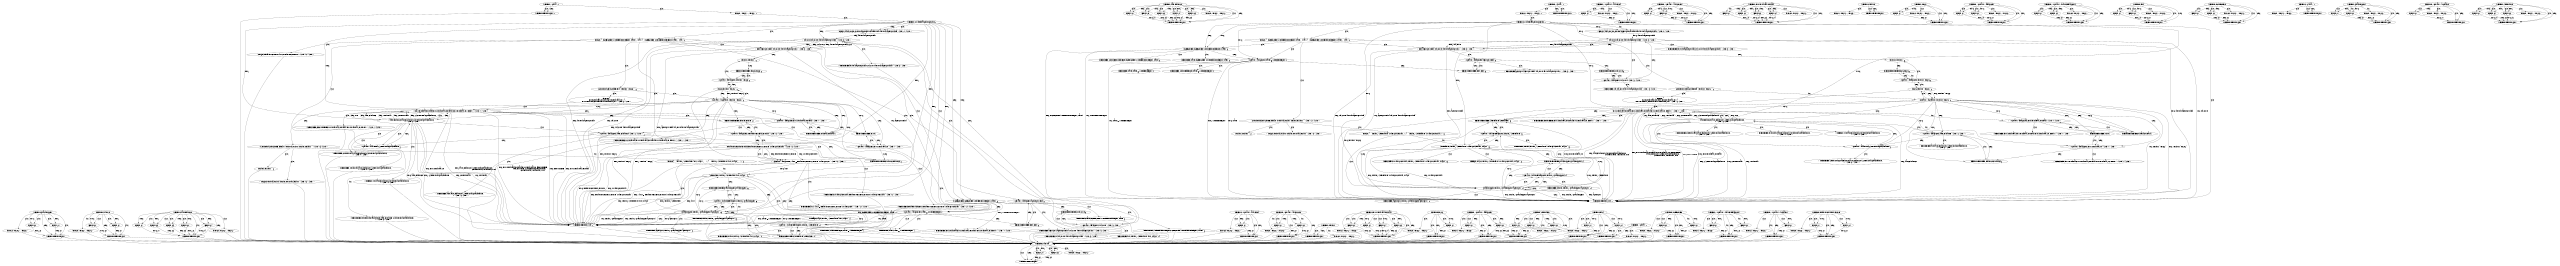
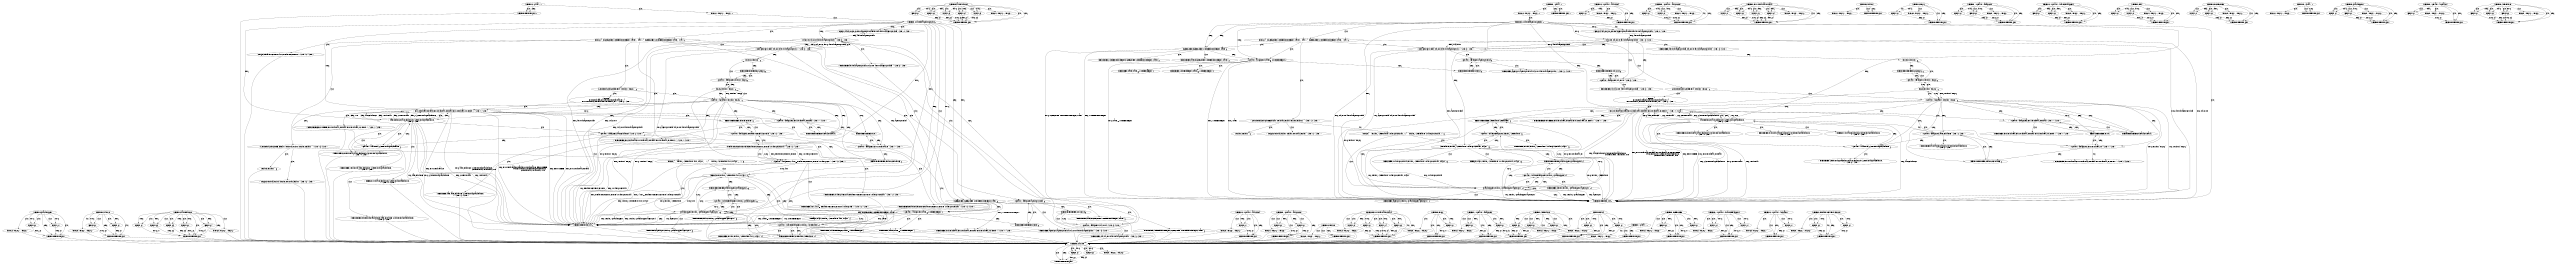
node "(IDENTIFIER,host,session->SetRenderer(host, nullptr))": removed
